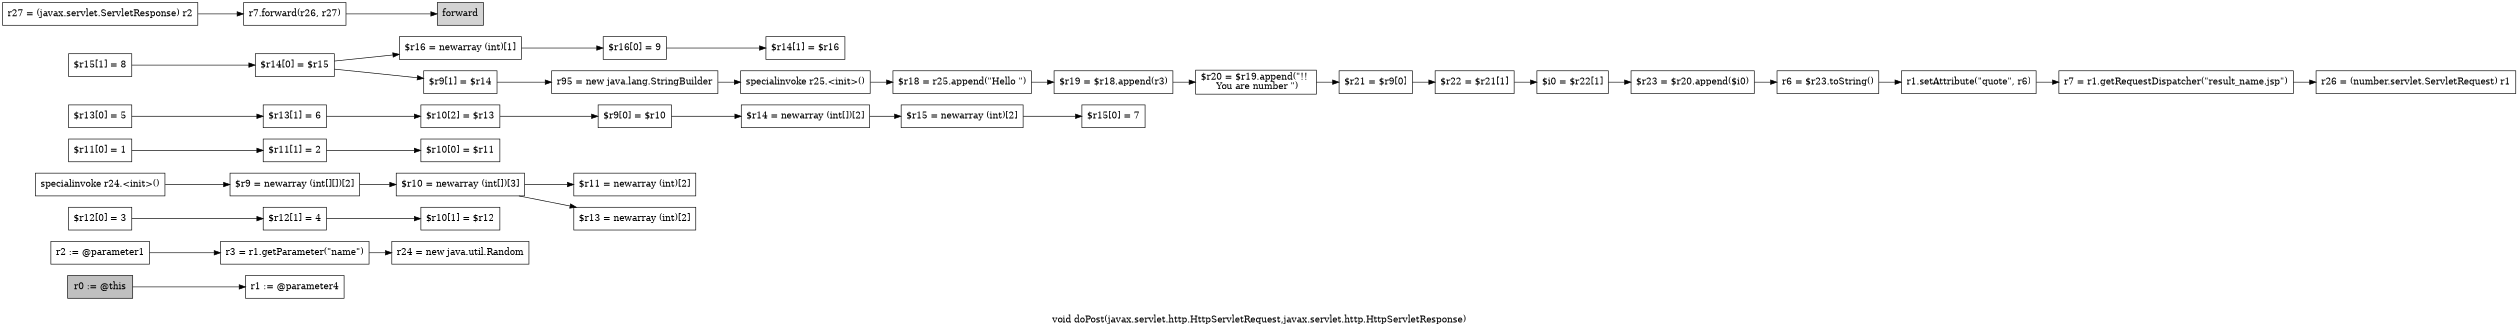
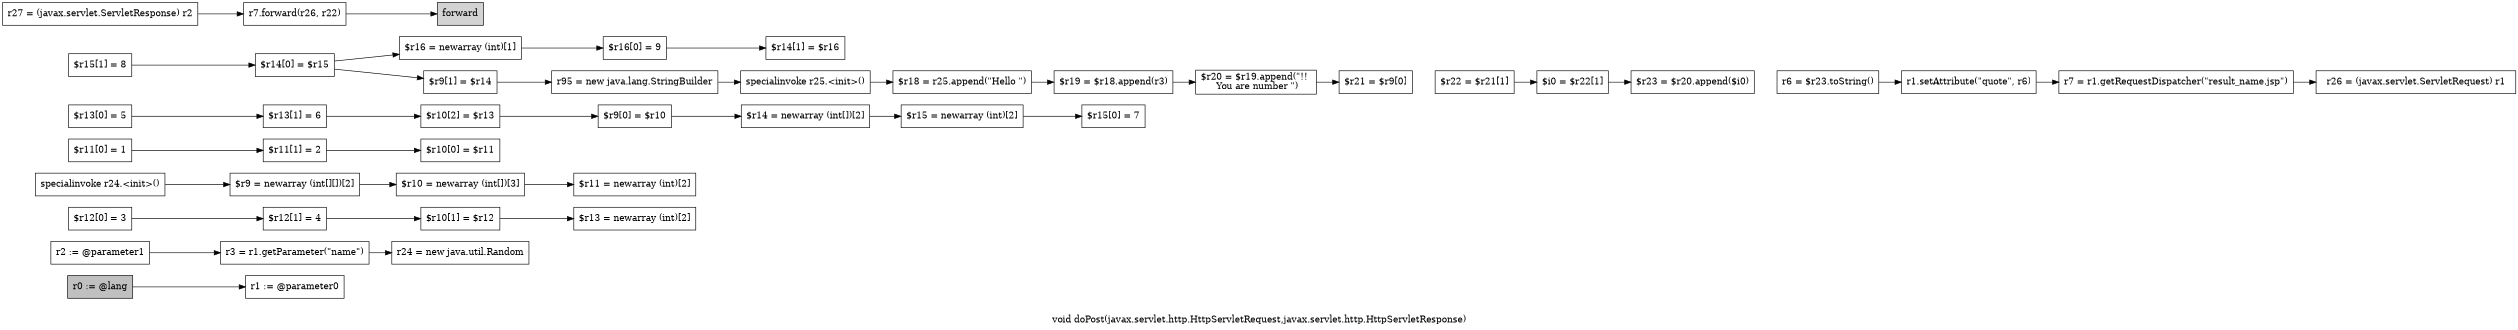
node "r7.forward(r26, r27)": label "r7.forward(r26, r27)" -> "r7.forward(r26, r22)"
edge "$r21 = $r9[0]" -> "$r22 = $r21[1]": removed
edge "$r23 = $r20.append($i0)" -> "r6 = $r23.toString()": removed
node "r26 = (number.servlet.ServletRequest) r1": label "r26 = (number.servlet.ServletRequest) r1" -> "r26 = (javax.servlet.ServletRequest) r1"
edge "$r10 = newarray (int[])[3]" -> "$r13 = newarray (int)[2]": now "$r10[1] = $r12" -> "$r13 = newarray (int)[2]"
node "r0 := @this": label "r0 := @this" -> "r0 := @lang"
node "r1 := @parameter4": label "r1 := @parameter4" -> "r1 := @parameter0"
